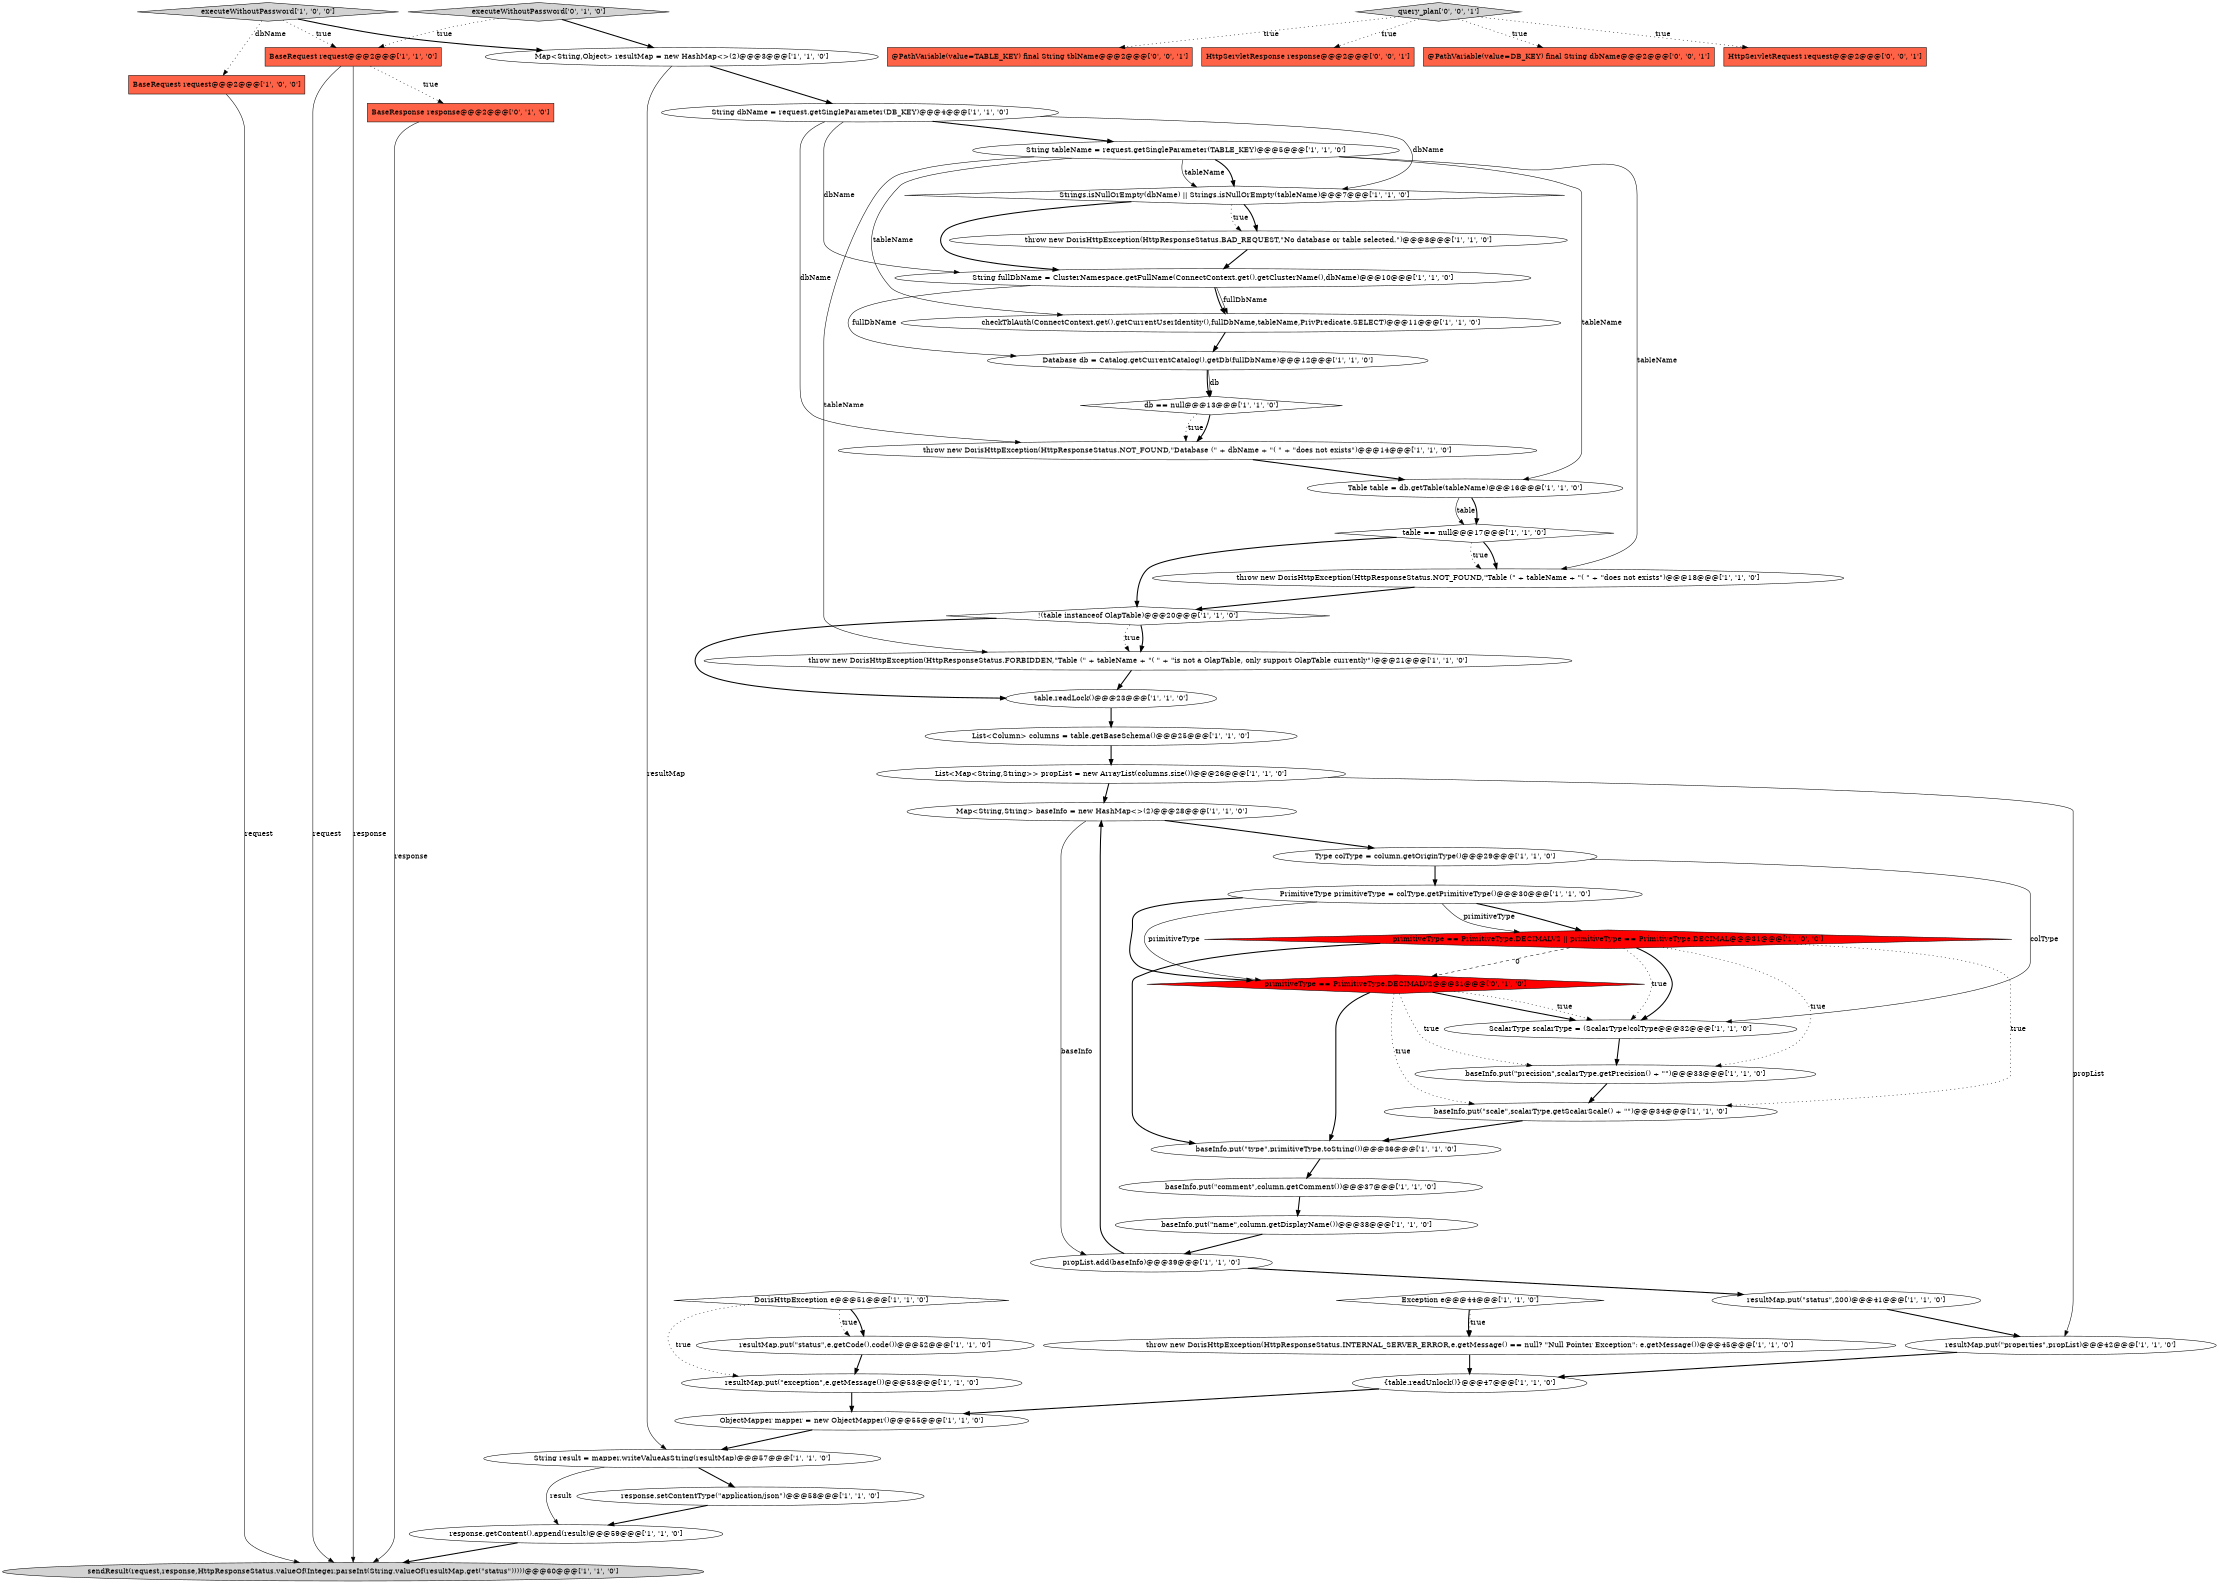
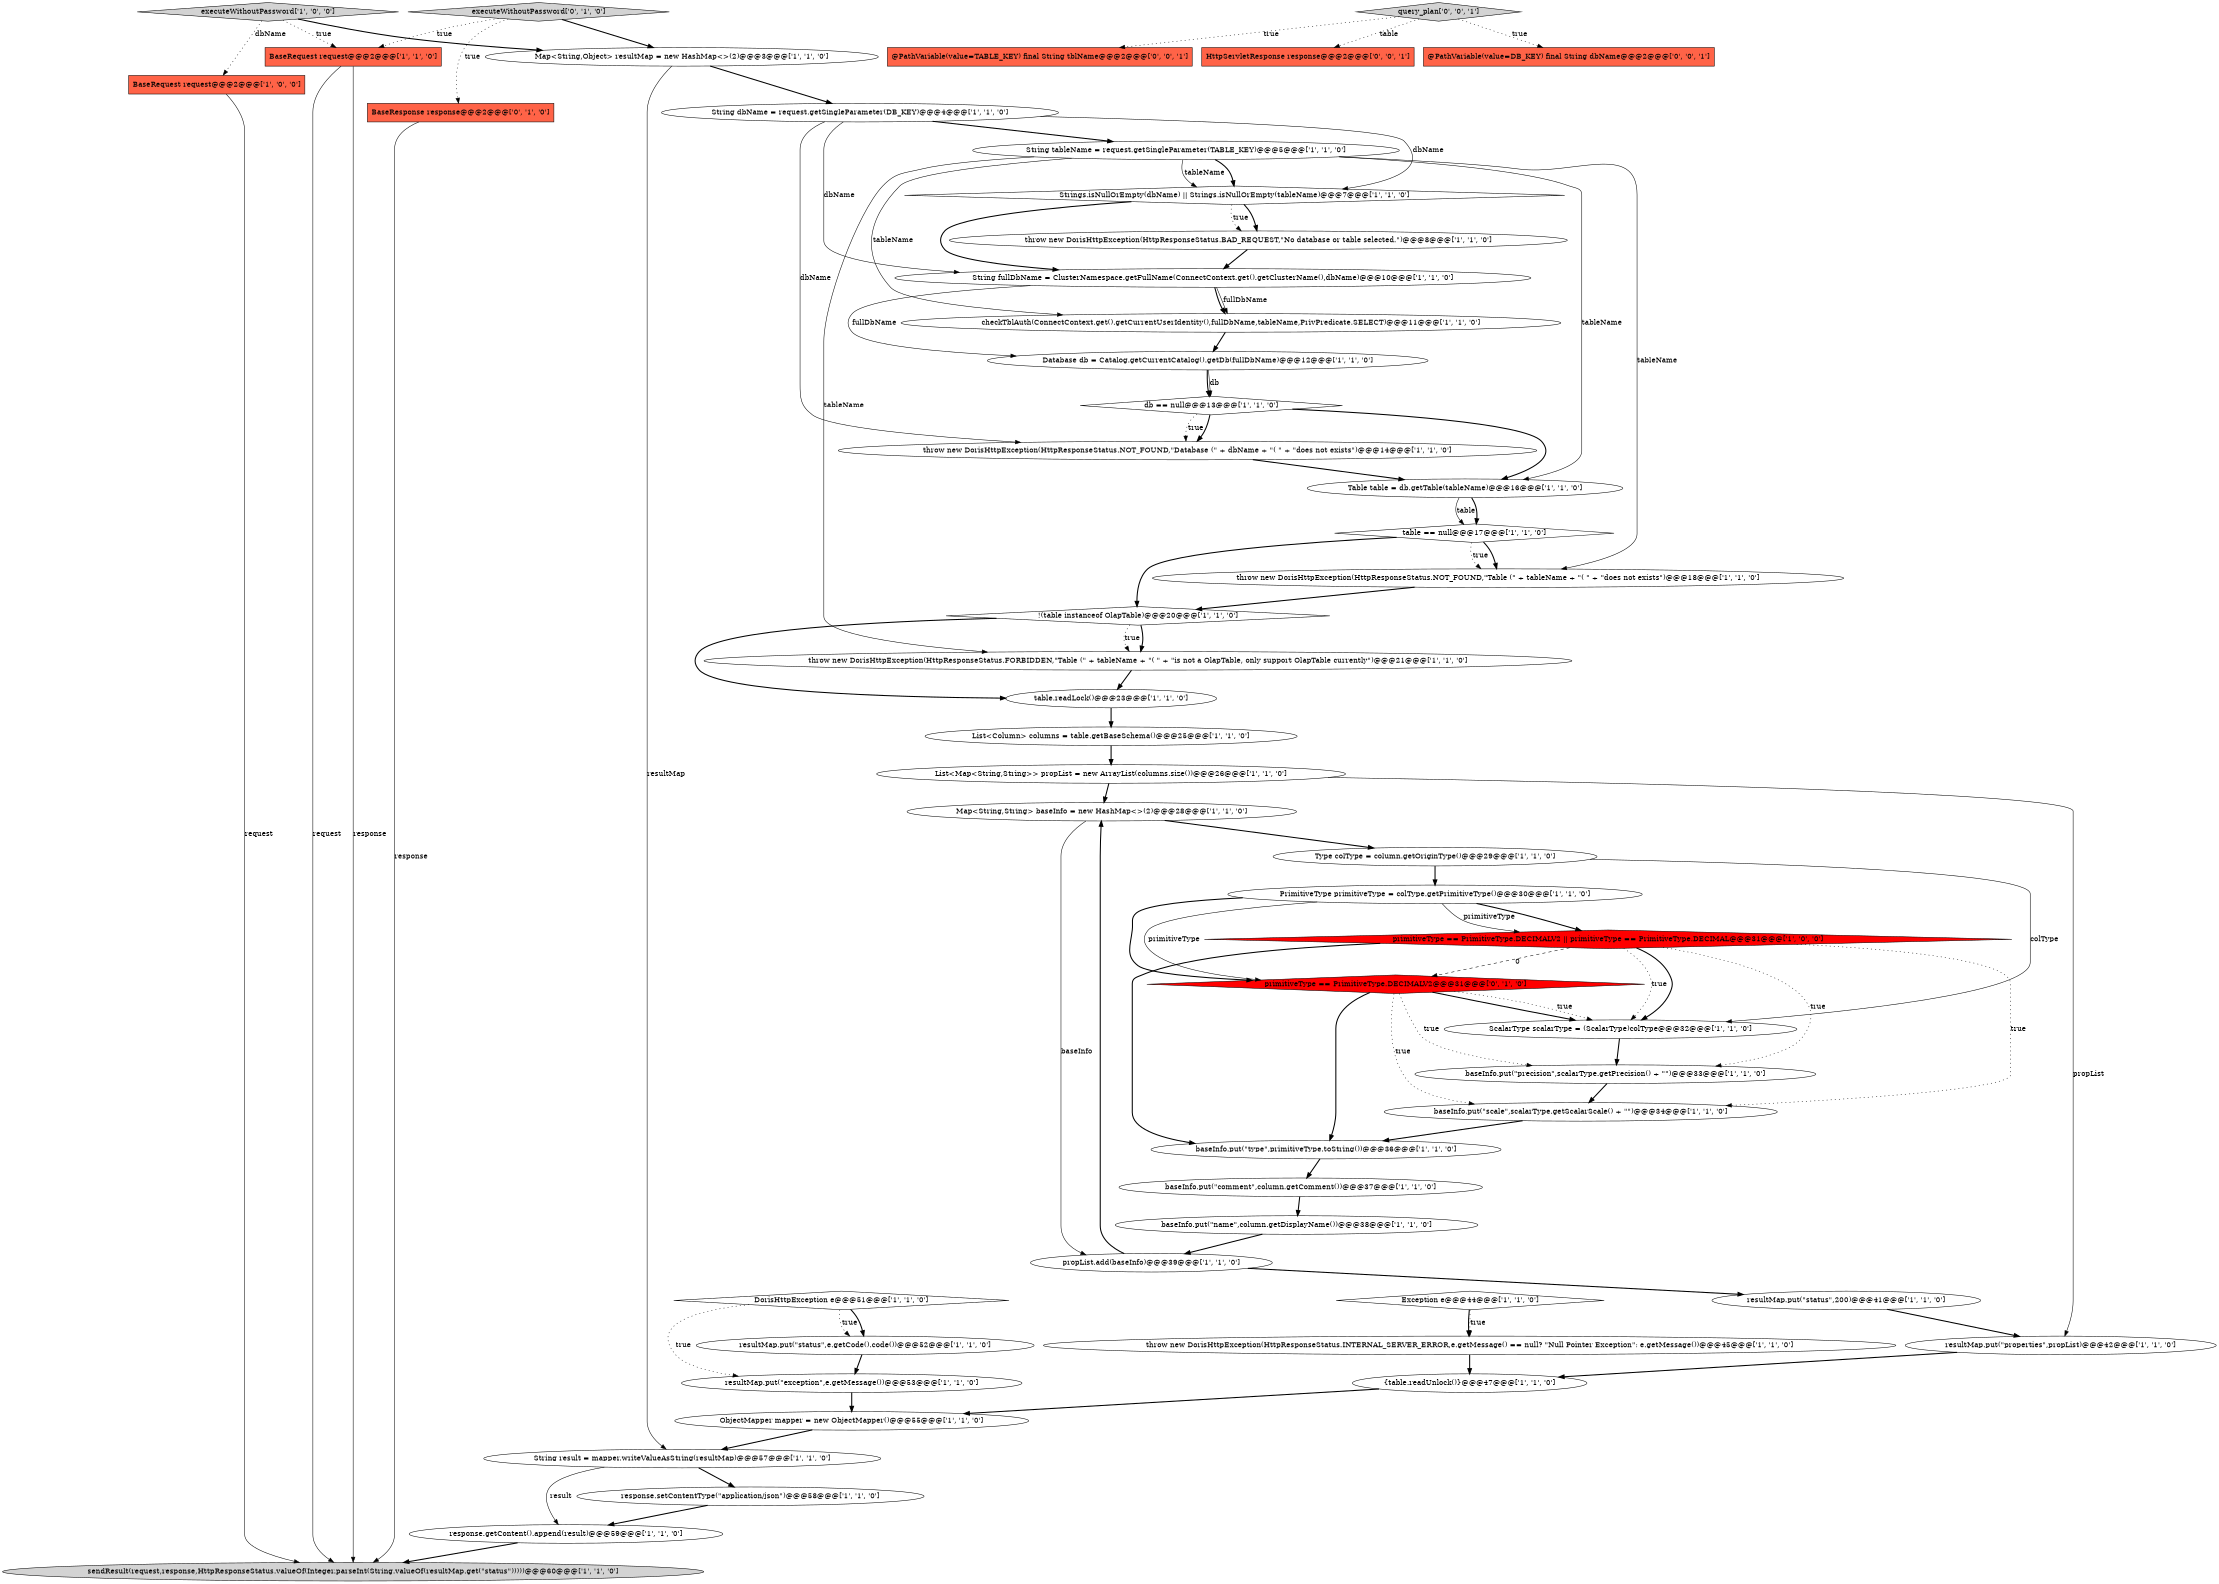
edge "query_plan['0', '0', '1']" -> "HttpServletResponse response@@@2@@@['0', '0', '1']": label "true" -> "table"
node "HttpServletRequest request@@@2@@@['0', '0', '1']": removed
edge "BaseRequest request@@@2@@@['1', '1', '0']" -> "BaseResponse response@@@2@@@['0', '1', '0']": now "executeWithoutPassword['0', '1', '0']" -> "BaseResponse response@@@2@@@['0', '1', '0']"
edge "db == null@@@13@@@['1', '1', '0']" -> "Table table = db.getTable(tableName)@@@16@@@['1', '1', '0']": added
